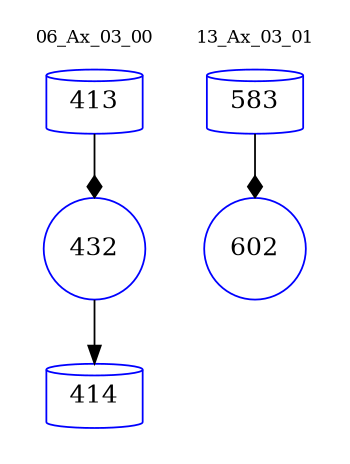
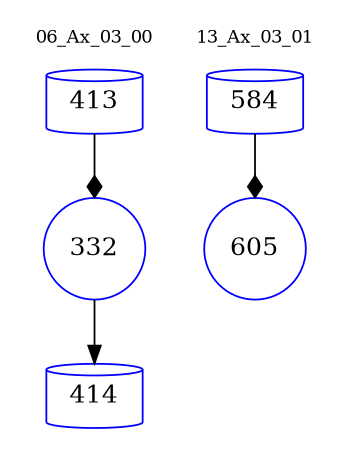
node "583": label "583" -> "584"
node "432": label "432" -> "332"
node "602": label "602" -> "605"
